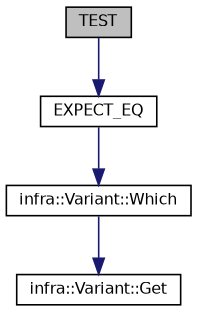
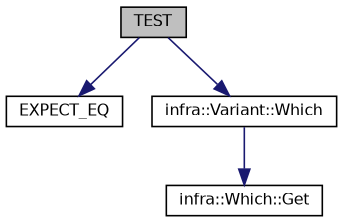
edge "EXPECT_EQ" -> "infra::Variant::Which": now "TEST" -> "infra::Variant::Which"
node "infra::Variant::Get": label "infra::Variant::Get" -> "infra::Which::Get"
